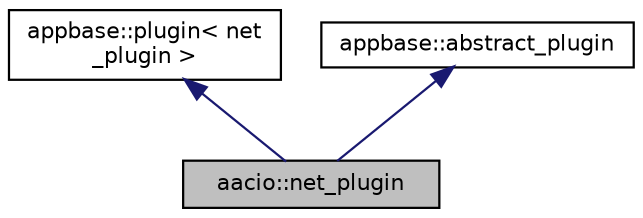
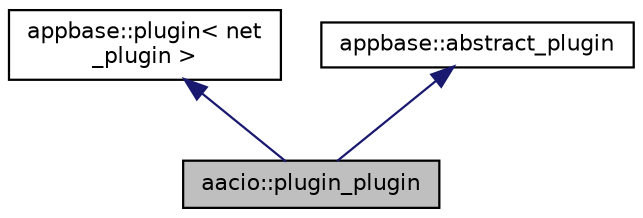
node "aacio::net_plugin": label "aacio::net_plugin" -> "aacio::plugin_plugin"
